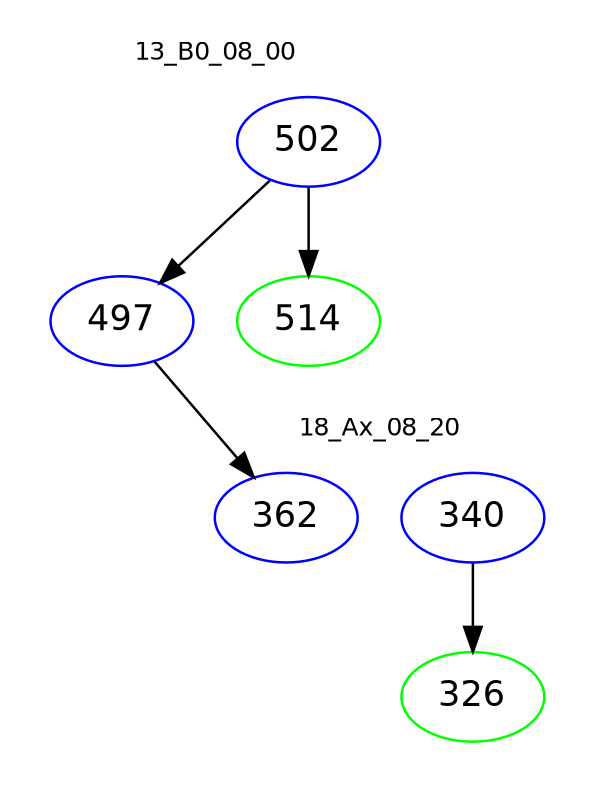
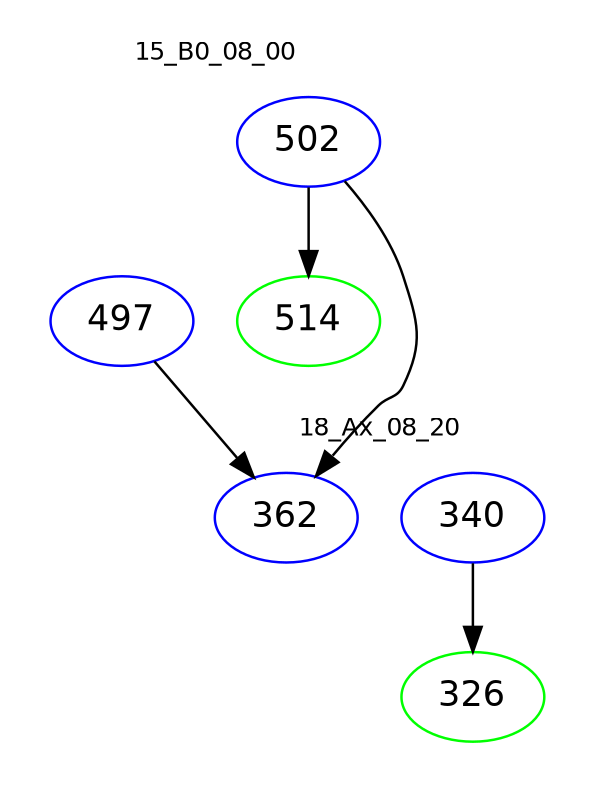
cluster "13_B0_08_00": label "13_B0_08_00" -> "15_B0_08_00"
edge "502" -> "497": now "502" -> "362"
